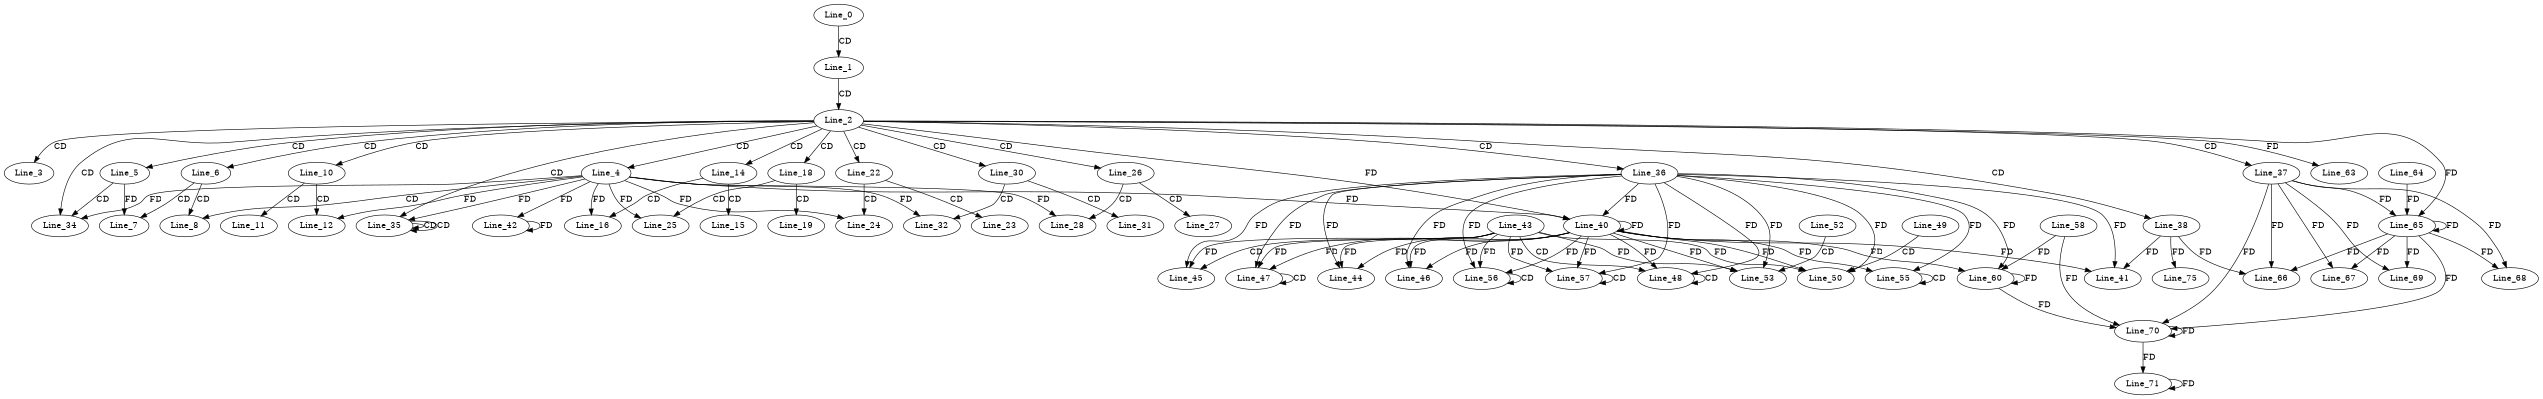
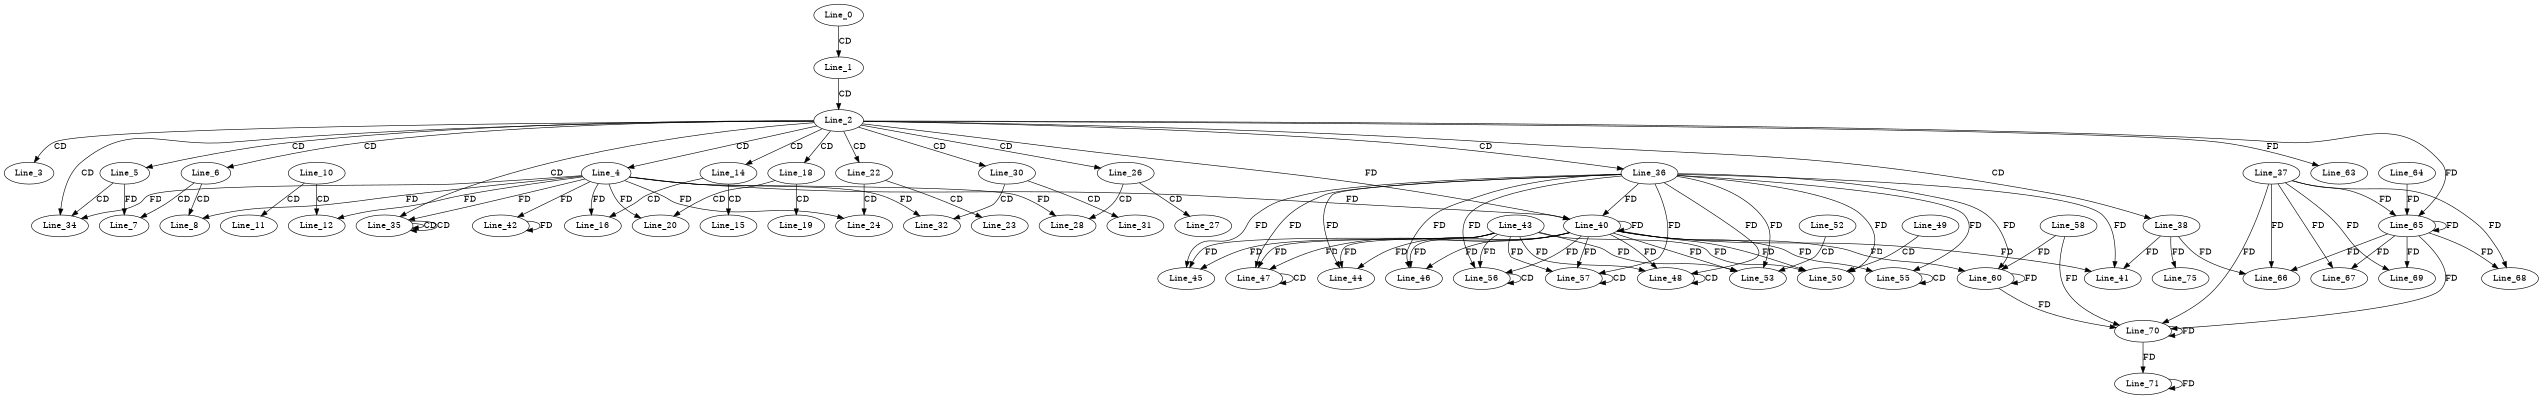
edge "Line_2" -> "Line_37": removed, label "CD"
edge "Line_2" -> "Line_10": removed, label "CD"
edge "Line_4" -> "Line_8": label "CD" -> "FD"
node "Line_25": label "Line_25" -> "Line_20"
edge "Line_40" -> "Line_45": label "CD" -> "FD"
edge "Line_43" -> "Line_48": label "CD" -> "FD"
